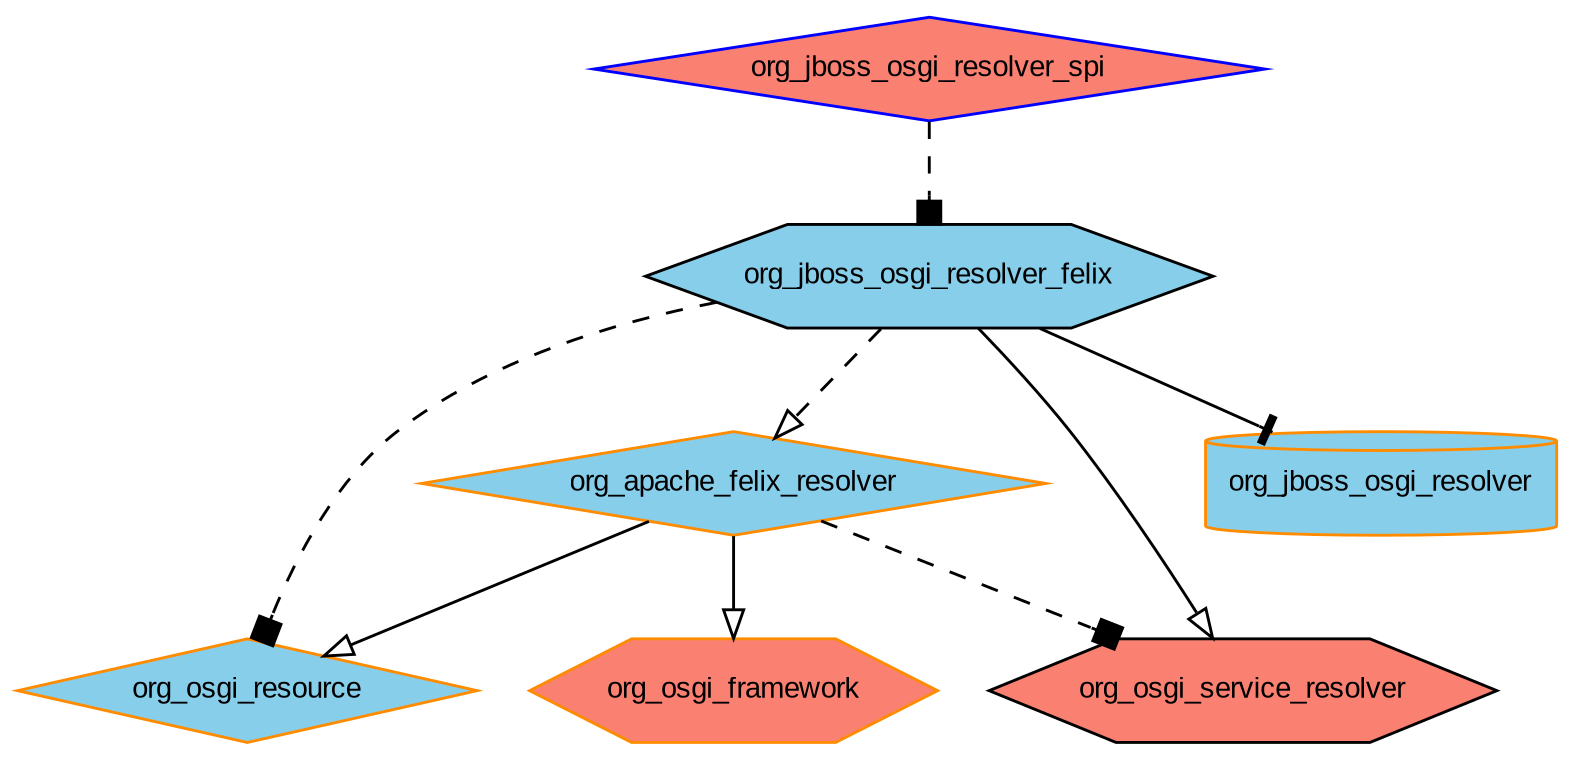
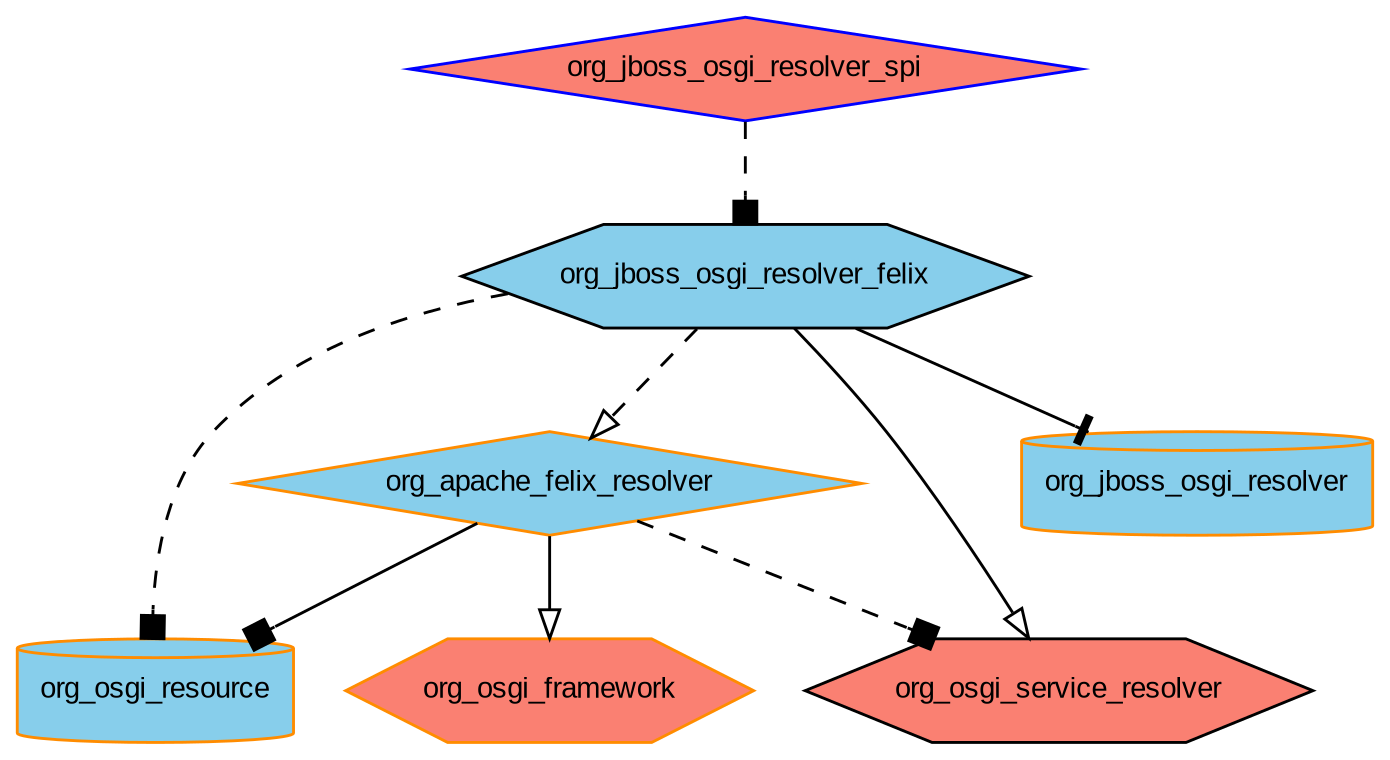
edge "org_apache_felix_resolver" -> "org_osgi_resource": arrowhead onormal -> box
node "org_osgi_resource": shape diamond -> cylinder
